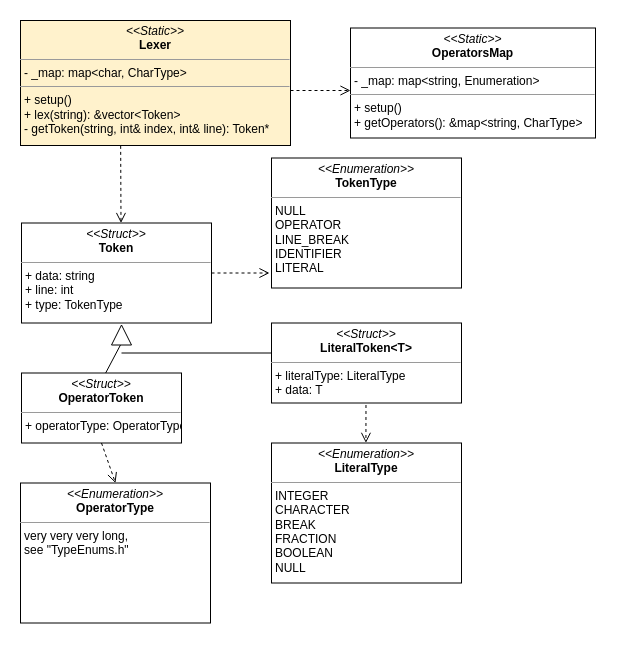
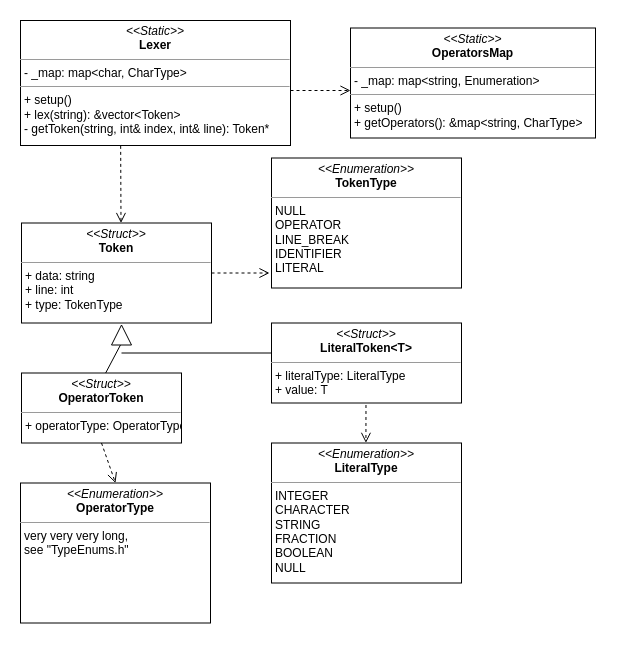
node "<<Static>> Lexer - _map: map<char, CharType> + setup() + lex(string): &vector<Token> - getToken(string, int& index, int& line): Token*": fillcolor #fff2cc -> #ffffff
node "<<Struct>> LiteralToken<T> + literalType: LiteralType + data: T": label "<<Struct>> LiteralToken<T> + literalType: LiteralType + data: T" -> "<<Struct>> LiteralToken<T> + literalType: LiteralType + value: T"
node "<<Enumeration>> LiteralType INTEGER CHARACTER BREAK FRACTION BOOLEAN NULL": label "<<Enumeration>> LiteralType INTEGER CHARACTER BREAK FRACTION BOOLEAN NULL" -> "<<Enumeration>> LiteralType INTEGER CHARACTER STRING FRACTION BOOLEAN NULL"
